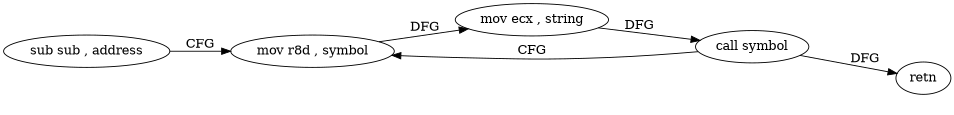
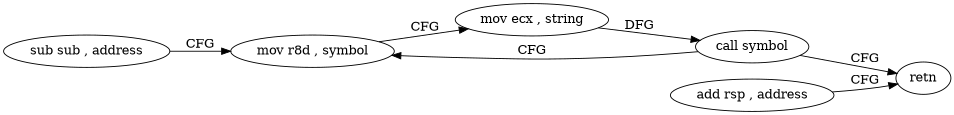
edge "mov r8d , symbol" -> "mov ecx , string": label "DFG" -> "CFG"
edge "call symbol" -> "retn": label "DFG" -> "CFG"
node "add rsp , address": added
